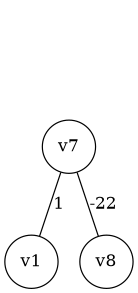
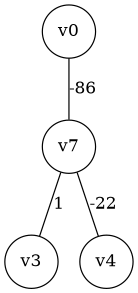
node "v0": added
node "v1": label "v1" -> "v3"
node "v8": label "v8" -> "v4"
